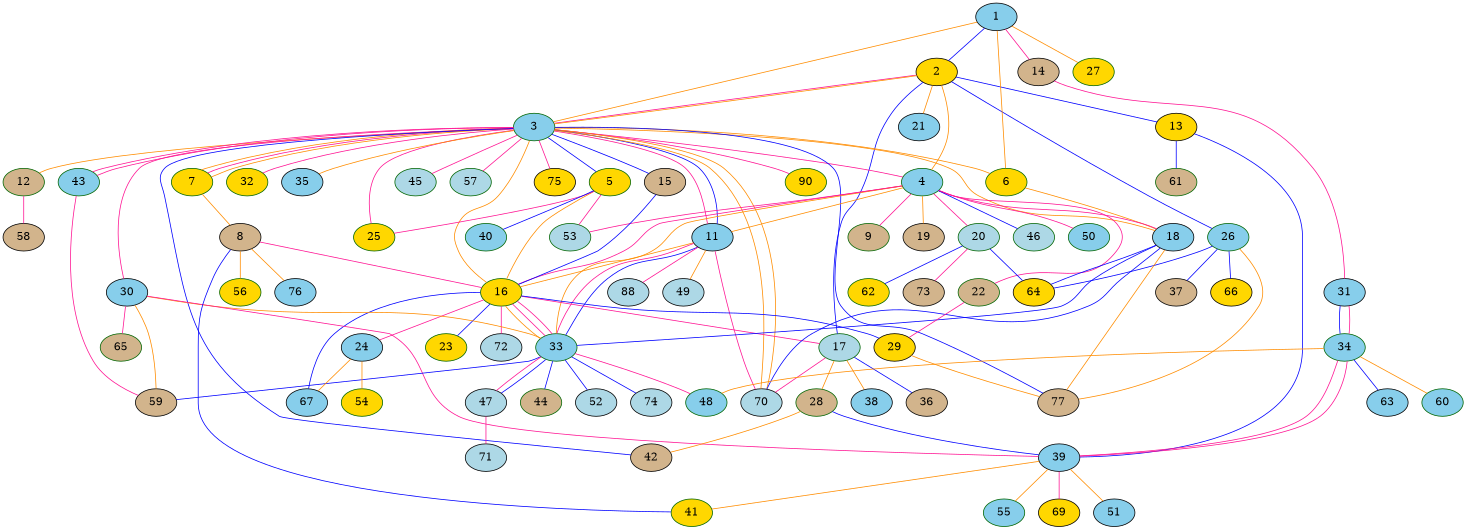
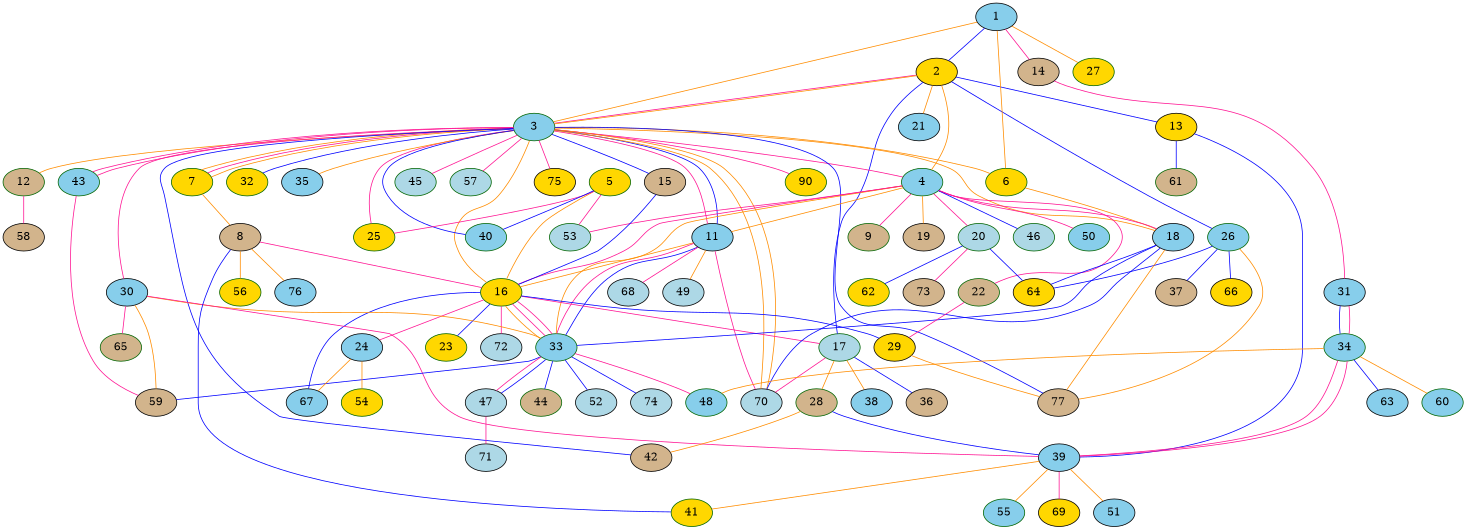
edge "3" -- "32": color deeppink -> blue
edge "3" -- "5": now "3" -- "40"
node "88": label "88" -> "68"
